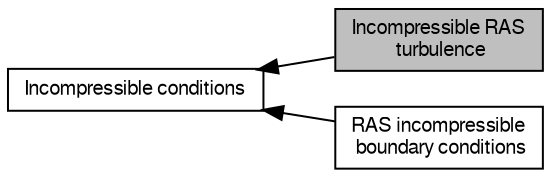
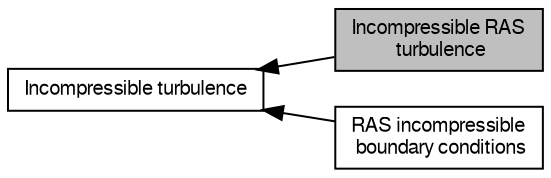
node "Incompressible conditions": label "Incompressible conditions" -> "Incompressible turbulence"
